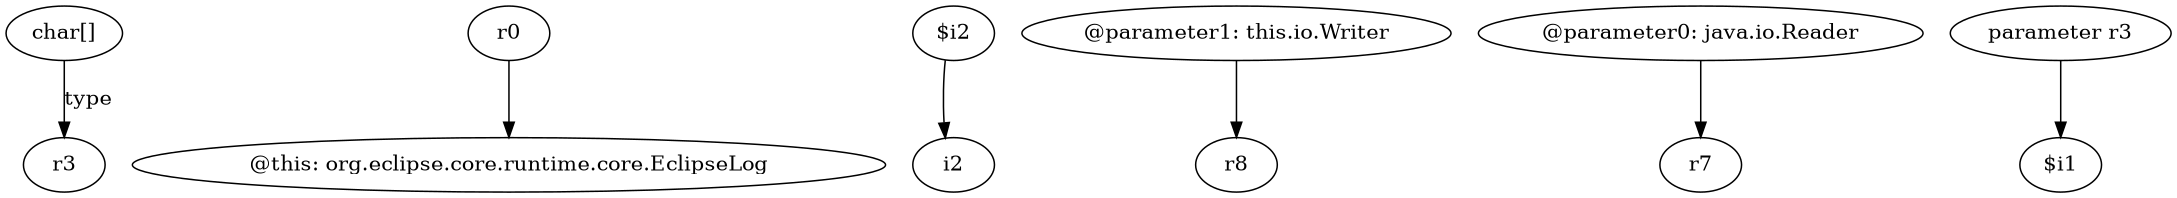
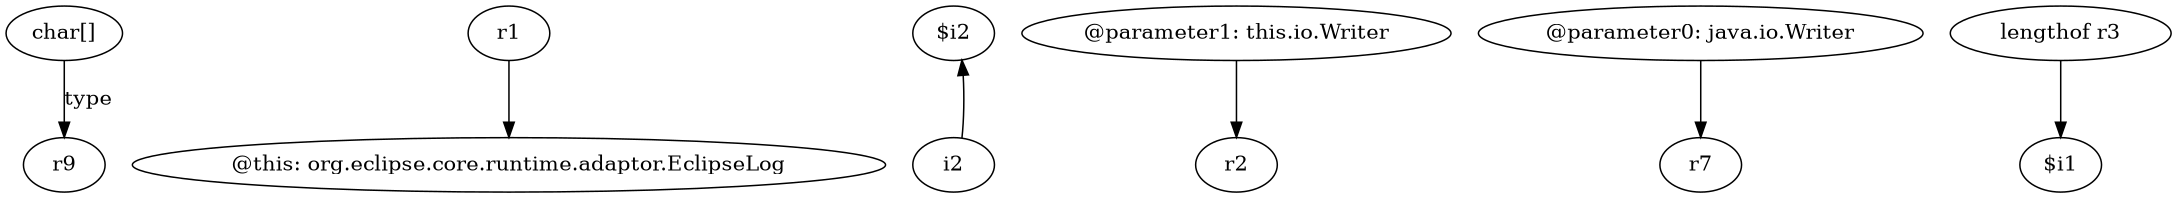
node "r0": label "r0" -> "r1"
node "@parameter0: java.io.Reader": label "@parameter0: java.io.Reader" -> "@parameter0: java.io.Writer"
node "parameter r3": label "parameter r3" -> "lengthof r3"
edge "$i2" -> "i2": reversed
node "r3": label "r3" -> "r9"
node "@this: org.eclipse.core.runtime.core.EclipseLog": label "@this: org.eclipse.core.runtime.core.EclipseLog" -> "@this: org.eclipse.core.runtime.adaptor.EclipseLog"
node "r8": label "r8" -> "r2"
